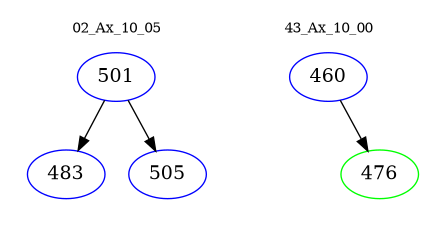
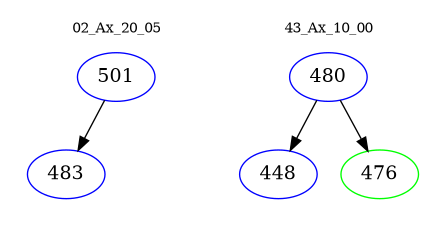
cluster "02_Ax_10_05": label "02_Ax_10_05" -> "02_Ax_20_05"
node "460": label "460" -> "480"
node "505": removed
node "448": added
